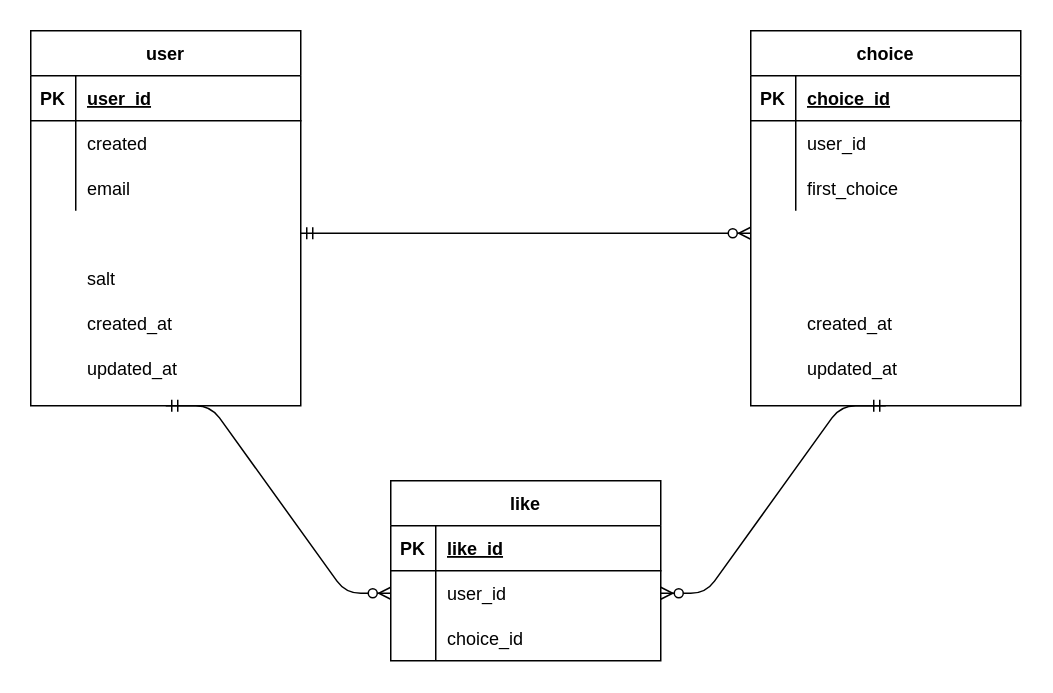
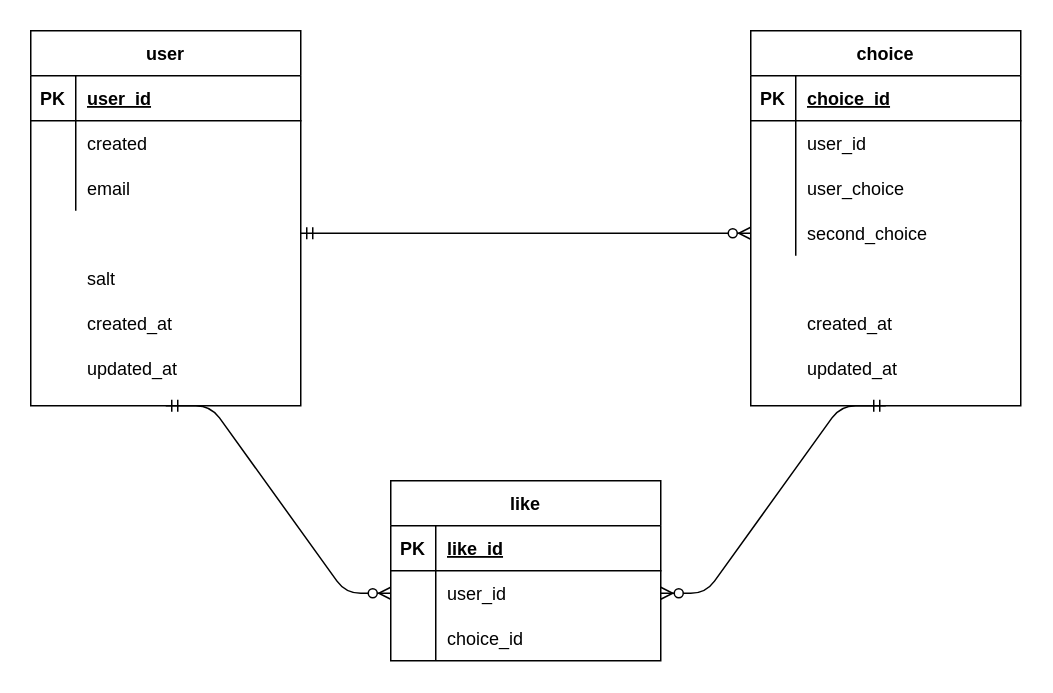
node "first_choice": label "first_choice" -> "user_choice"
node "second_choice": added
